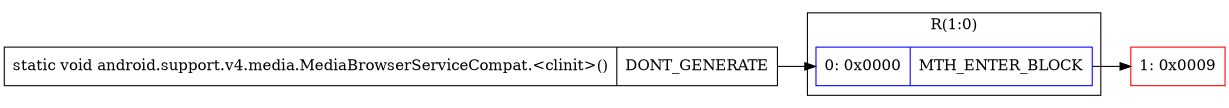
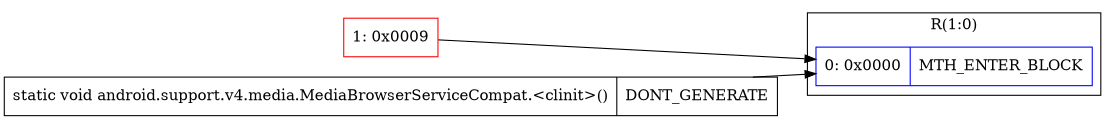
edge "0: 0x0000" -> "1: 0x0009": reversed
